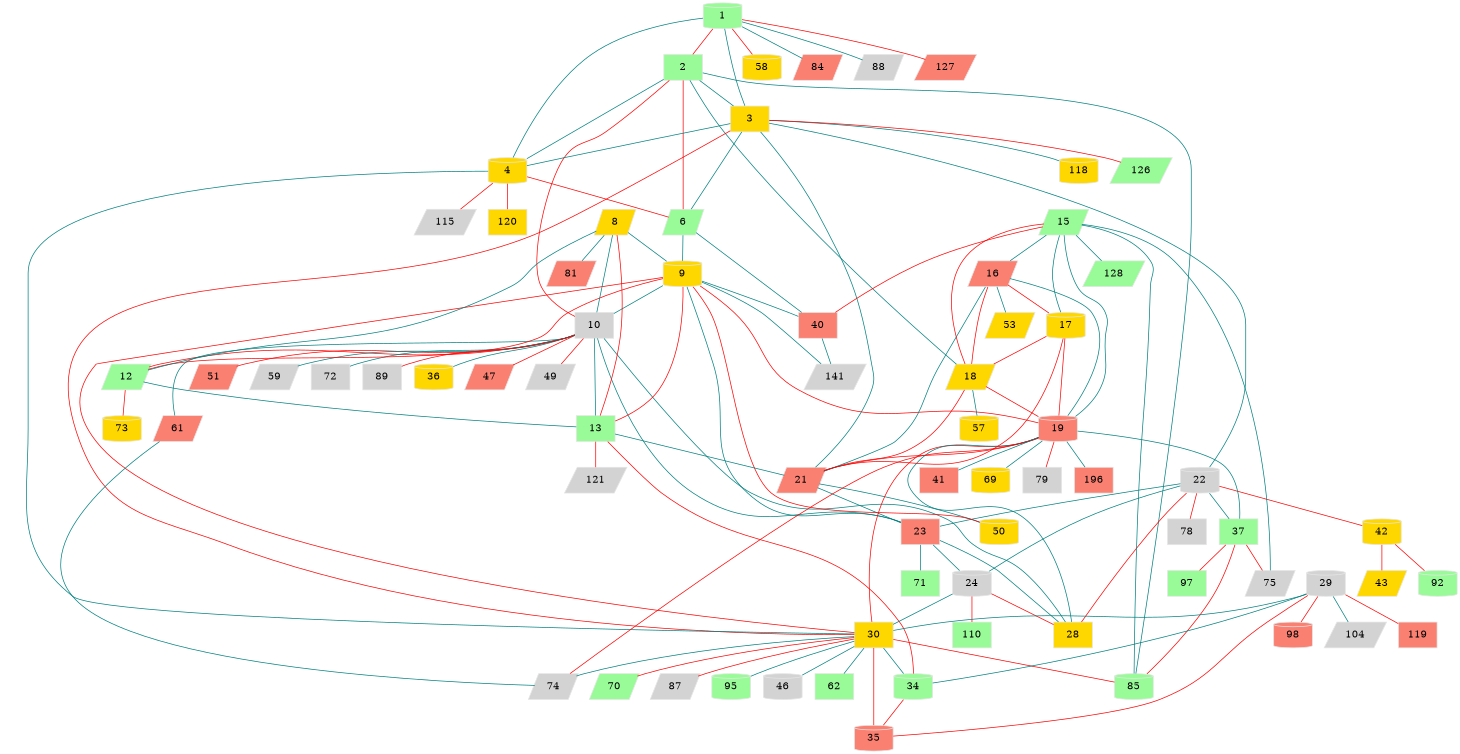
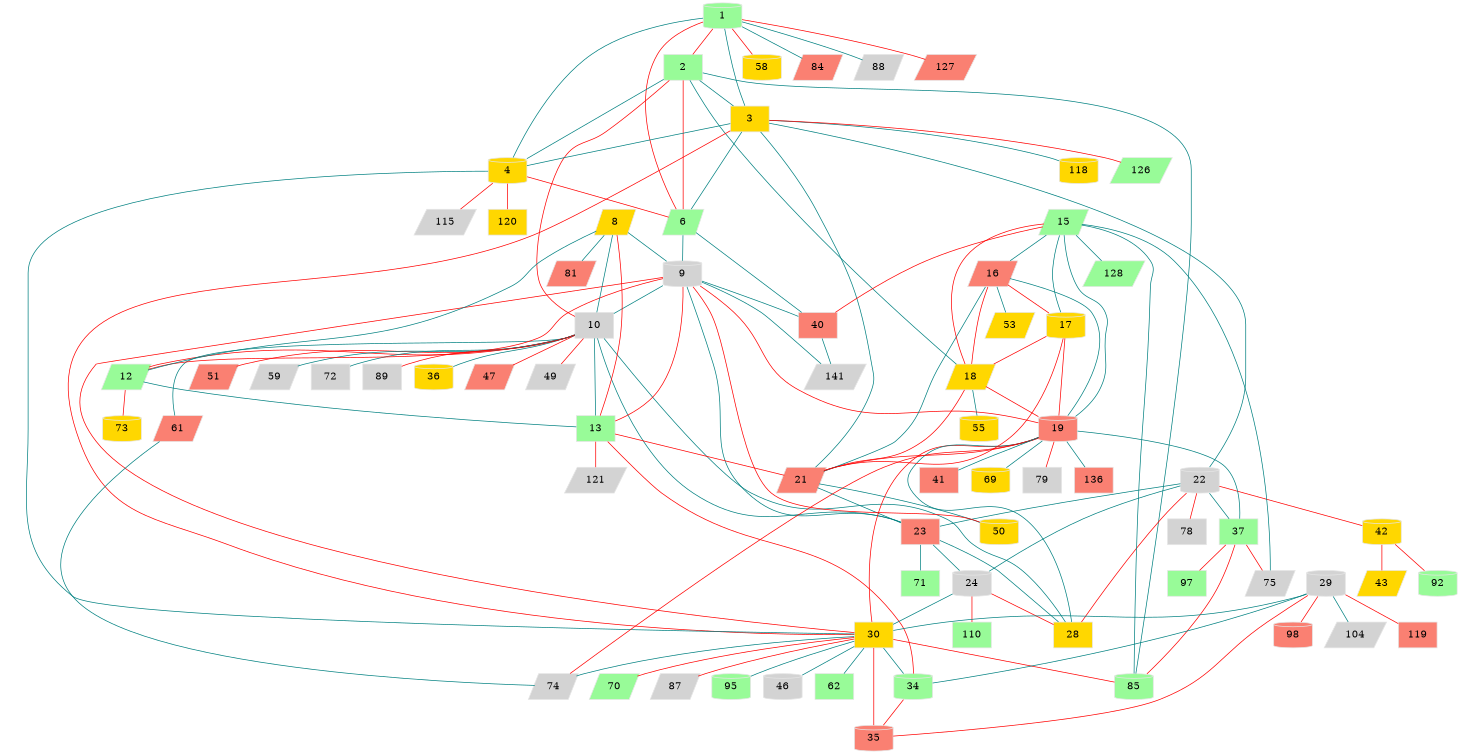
edge "1" -- "6": added
node "9": fillcolor gold -> lightgrey
node "57": label "57" -> "55"
edge "13" -- "21": color teal -> red
node "196": label "196" -> "136"
